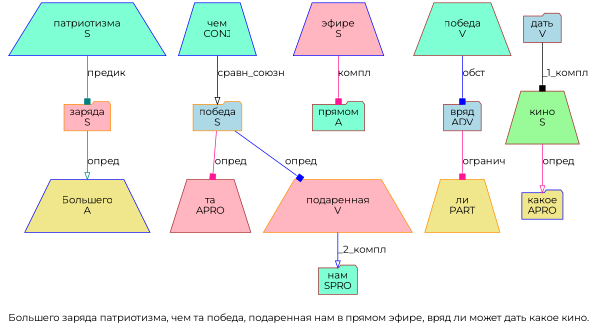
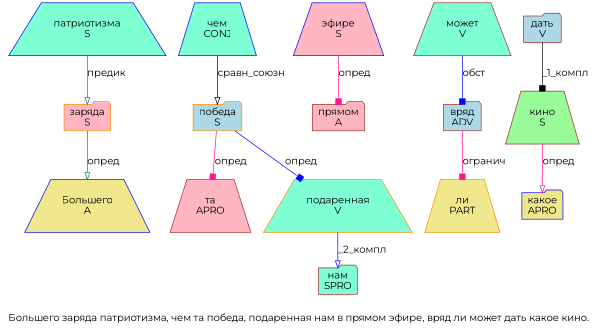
node "победа V": label "победа V" -> "может V"
edge "эфире S" -> "прямом A": label "компл" -> "опред"
edge "патриотизма S" -> "заряда S": arrowhead box -> onormal
node "прямом A": fillcolor aquamarine -> lightpink
node "подаренная V": fillcolor lightpink -> aquamarine
